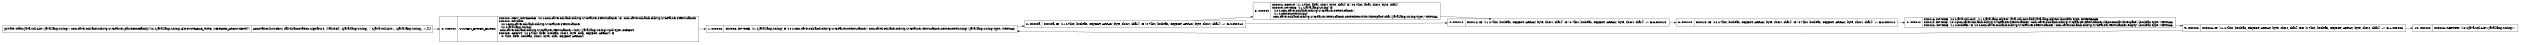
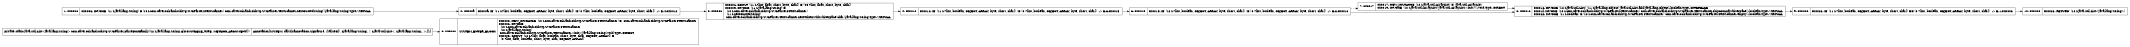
node "7: 0x0017": added
edge "2: 0x000a" -> "4: 0x0012": removed
edge "0: 0x0000" -> "1: 0x0006": removed
edge "9: 0x0026" -> "1: 0x0006": removed
